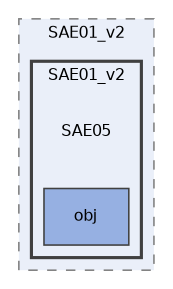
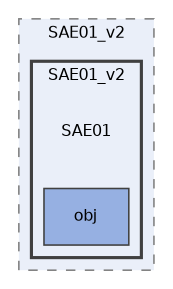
node "SAE05": label "SAE05" -> "SAE01"
